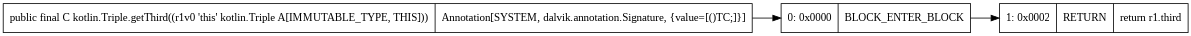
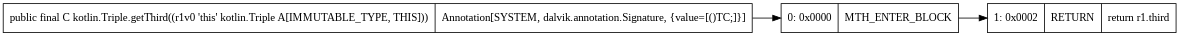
node "0: 0x0000": text "BLOCK_ENTER_BLOCK" -> "MTH_ENTER_BLOCK"
